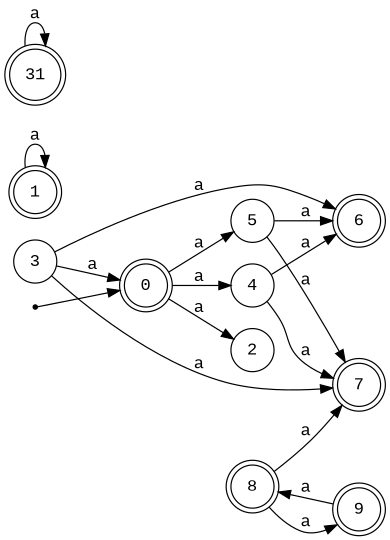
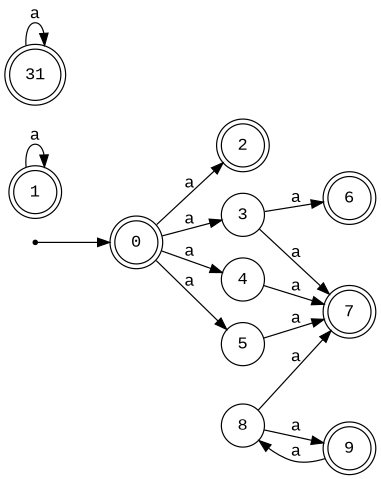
edge "5" -> "6": removed, label "a"
edge "4" -> "6": removed, label "a"
edge "3" -> "0": reversed
node "2": shape circle -> doublecircle
node "8": shape doublecircle -> circle
